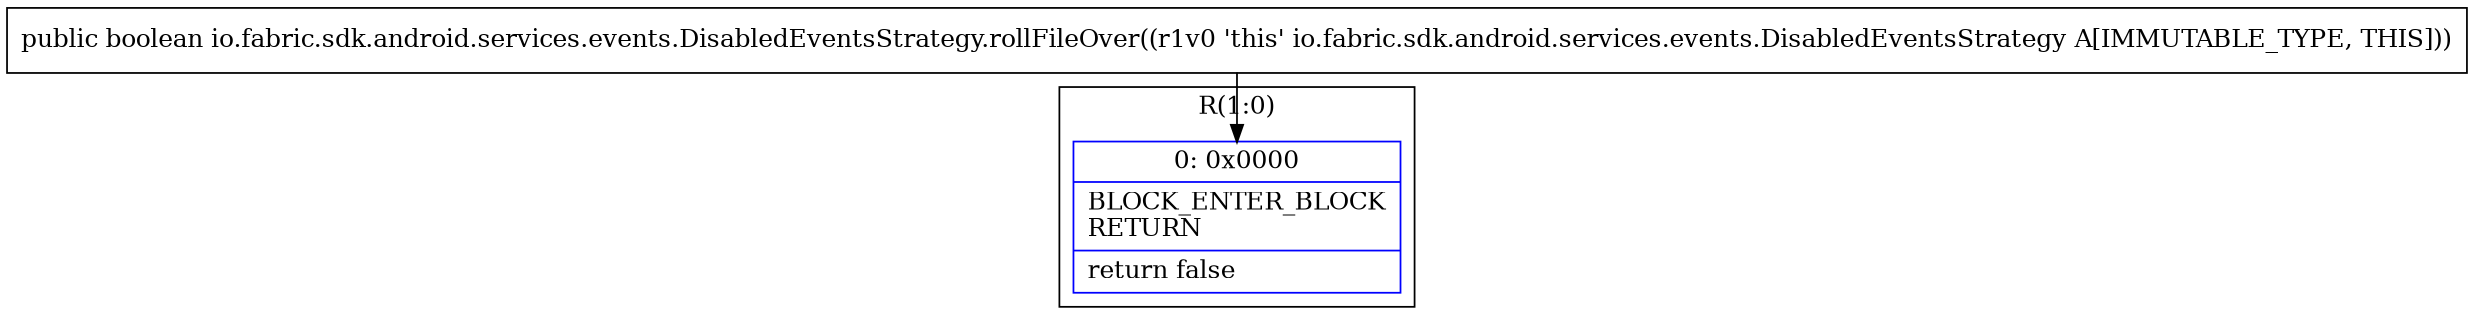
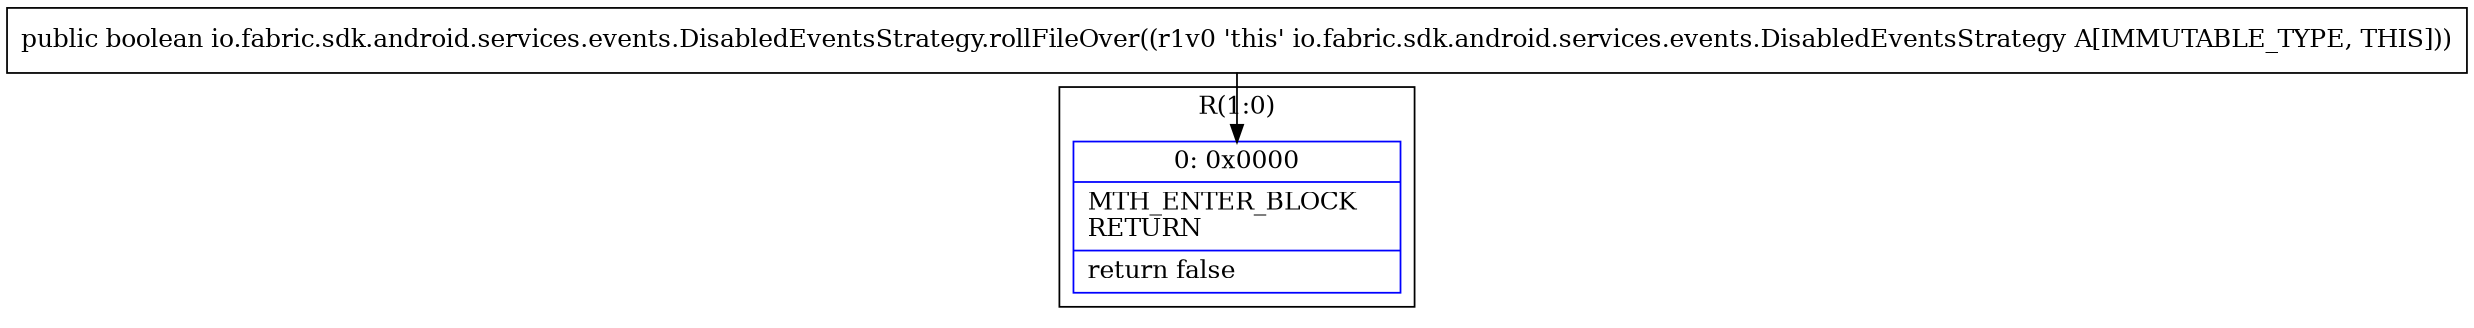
node "0: 0x0000": text "BLOCK_ENTER_BLOCK" -> "MTH_ENTER_BLOCK"
